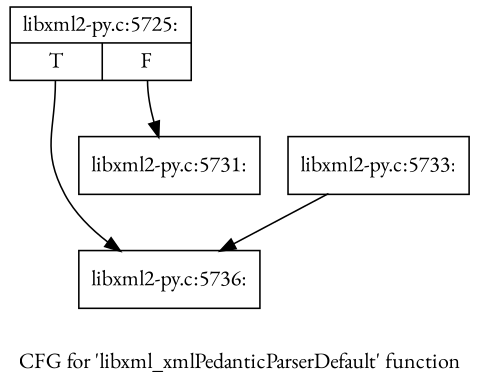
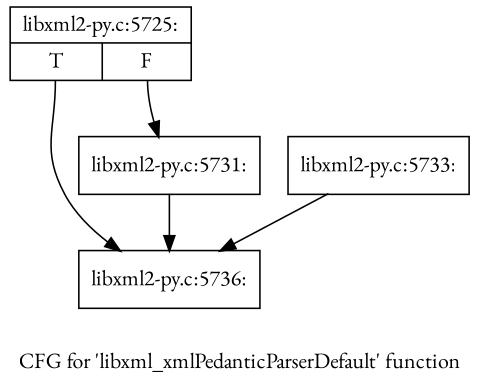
edge "libxml2-py.c:5731:" -> "libxml2-py.c:5736:": added
